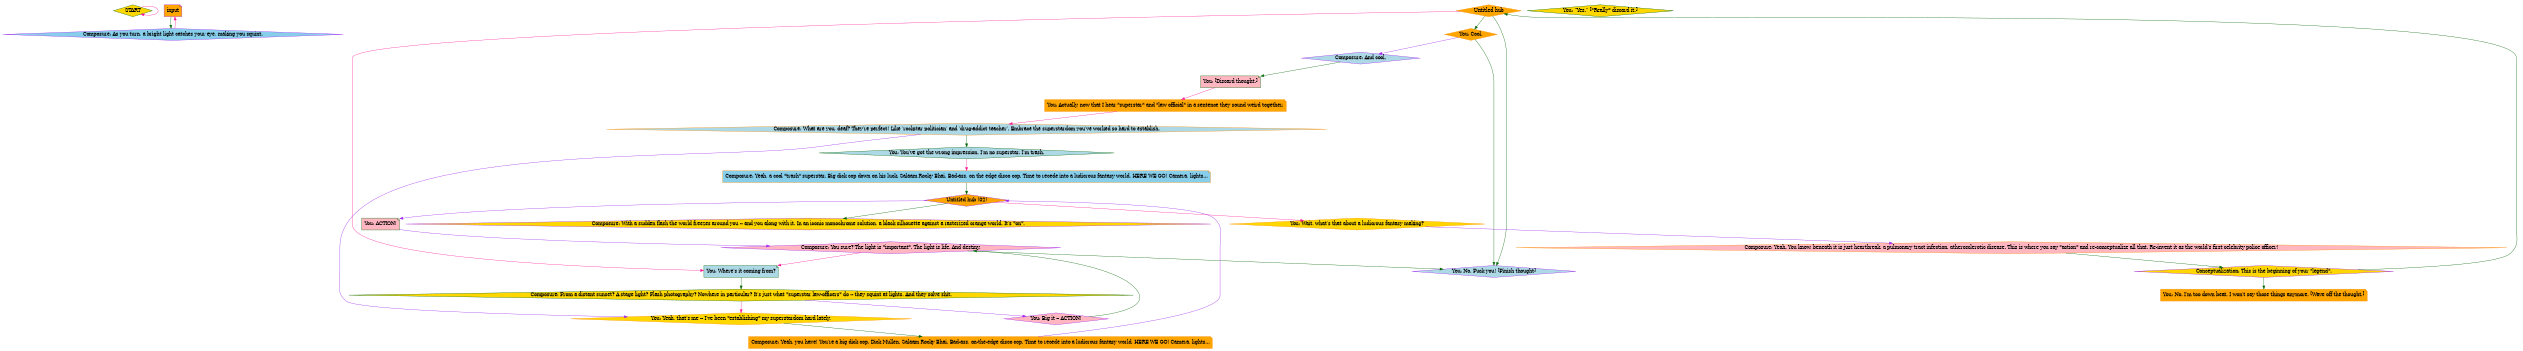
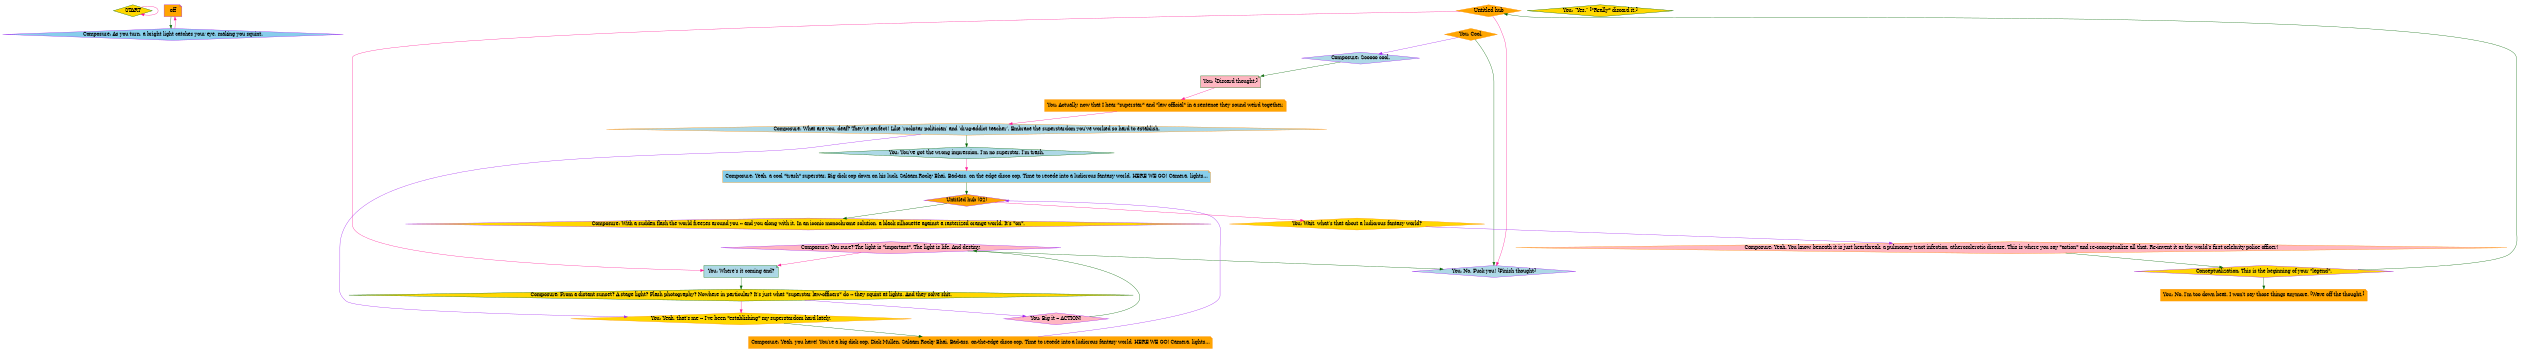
node "input": label "input" -> "off"
edge "Untitled hub" -> "You: Cool.": removed
node "Composure: And cool.": label "Composure: And cool." -> "Composure: Sooooo cool."
edge "Untitled hub" -> "You: No. Fuck you! [Finish thought]": color darkgreen -> deeppink
node "You: ACTION!": removed
node "You: Wait, what's that about a ludicrous fantasy making?": label "You: Wait, what's that about a ludicrous fantasy making?" -> "You: Wait, what's that about a ludicrous fantasy world?"
node "You: Where's it coming from?": label "You: Where's it coming from?" -> "You: Where's it coming and?"
